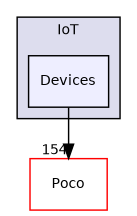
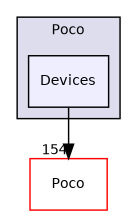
cluster "IoT": label "IoT" -> "Poco"
